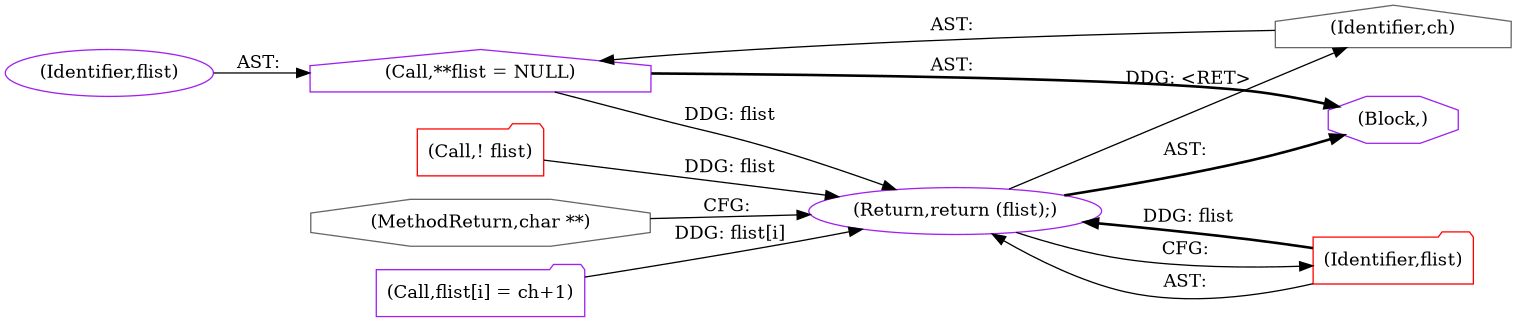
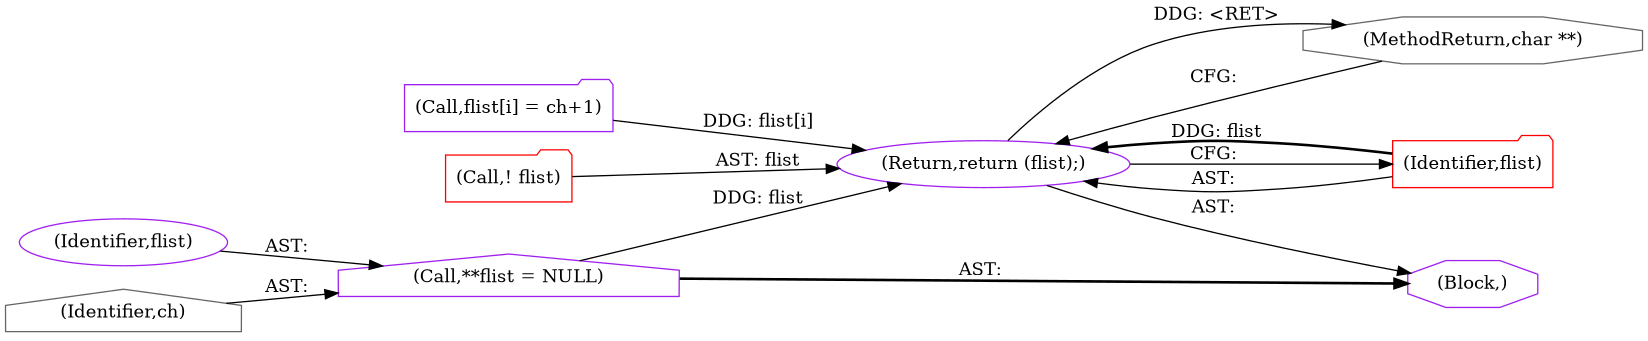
edge "(Return,return (flist);)" -> "(Identifier,ch)": now "(Return,return (flist);)" -> "(MethodReturn,char **)"
edge "(Call,! flist)" -> "(Return,return (flist);)": label "DDG: flist" -> "AST: flist"
edge "(Return,return (flist);)" -> "(Block,)": style bold -> solid
